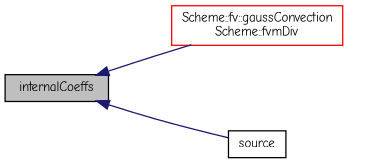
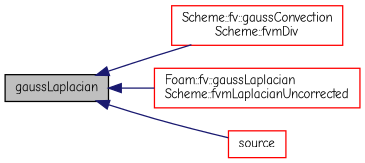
node "internalCoeffs": label "internalCoeffs" -> "gaussLaplacian"
node "Foam::fv::gaussLaplacian Scheme::fvmLaplacianUncorrected": added
node "source": color black -> red
